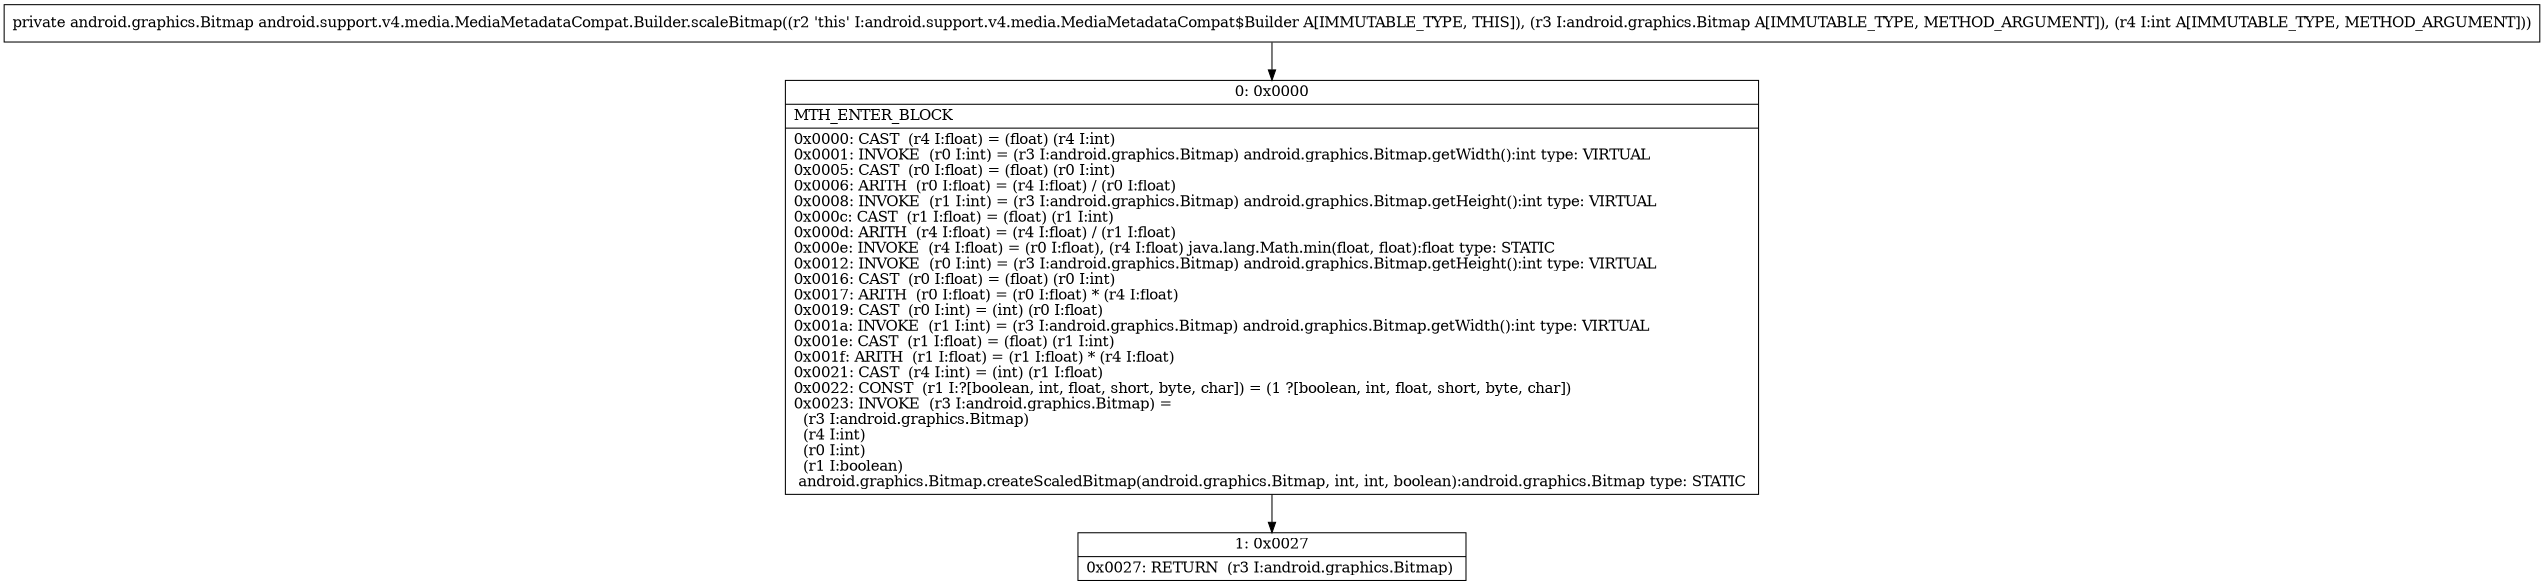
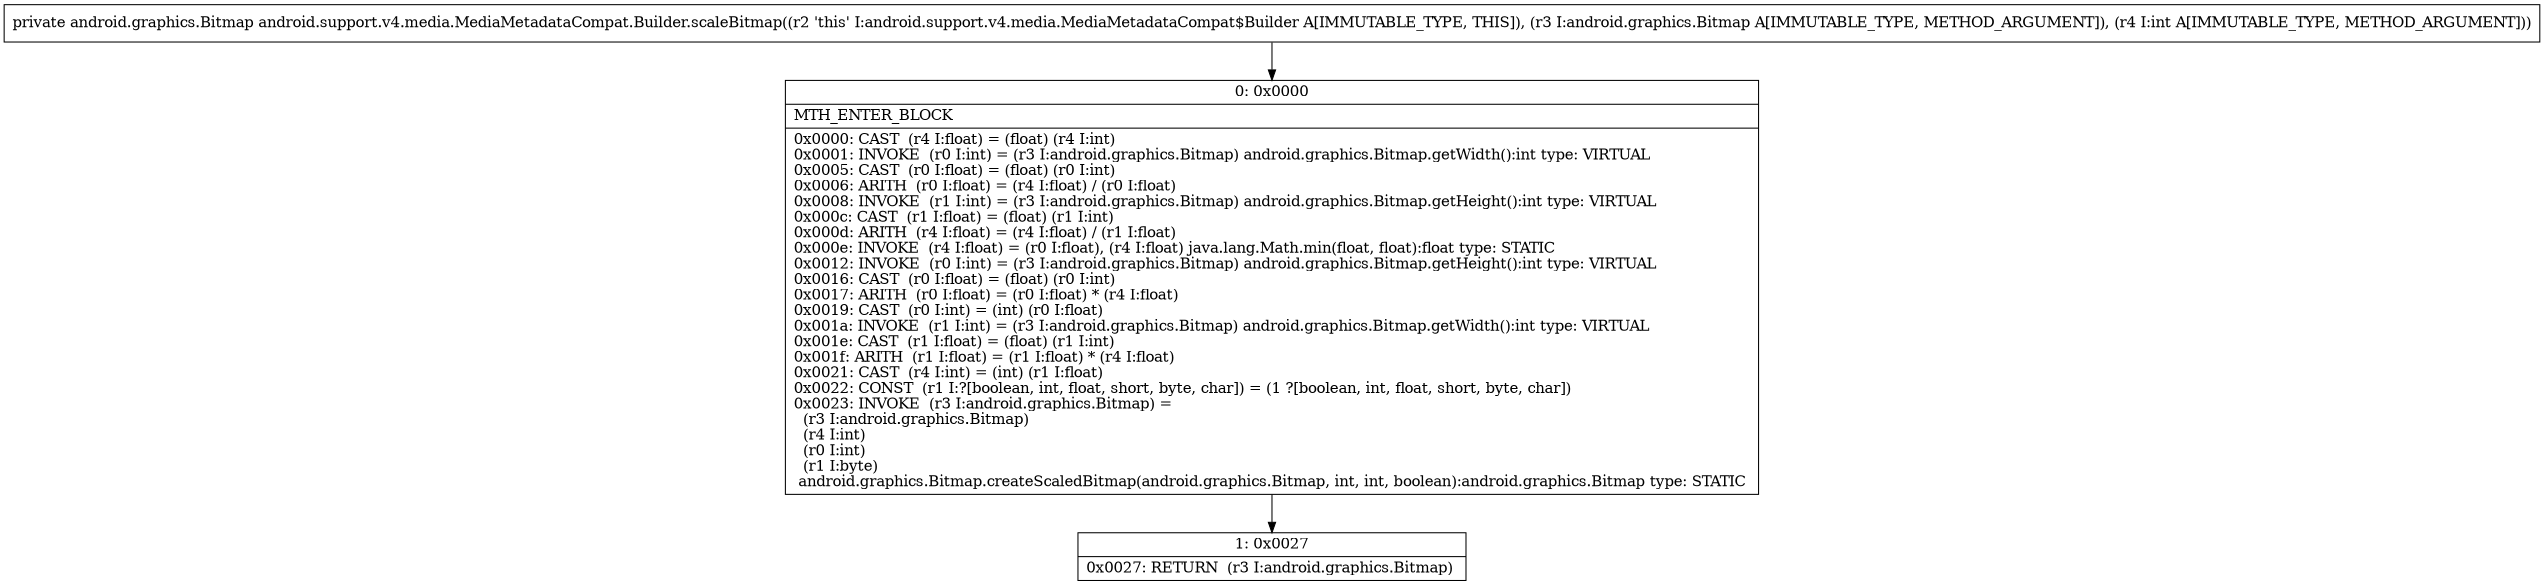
node "0: 0x0000": text "(r1 I:boolean)" -> "(r1 I:byte)"
